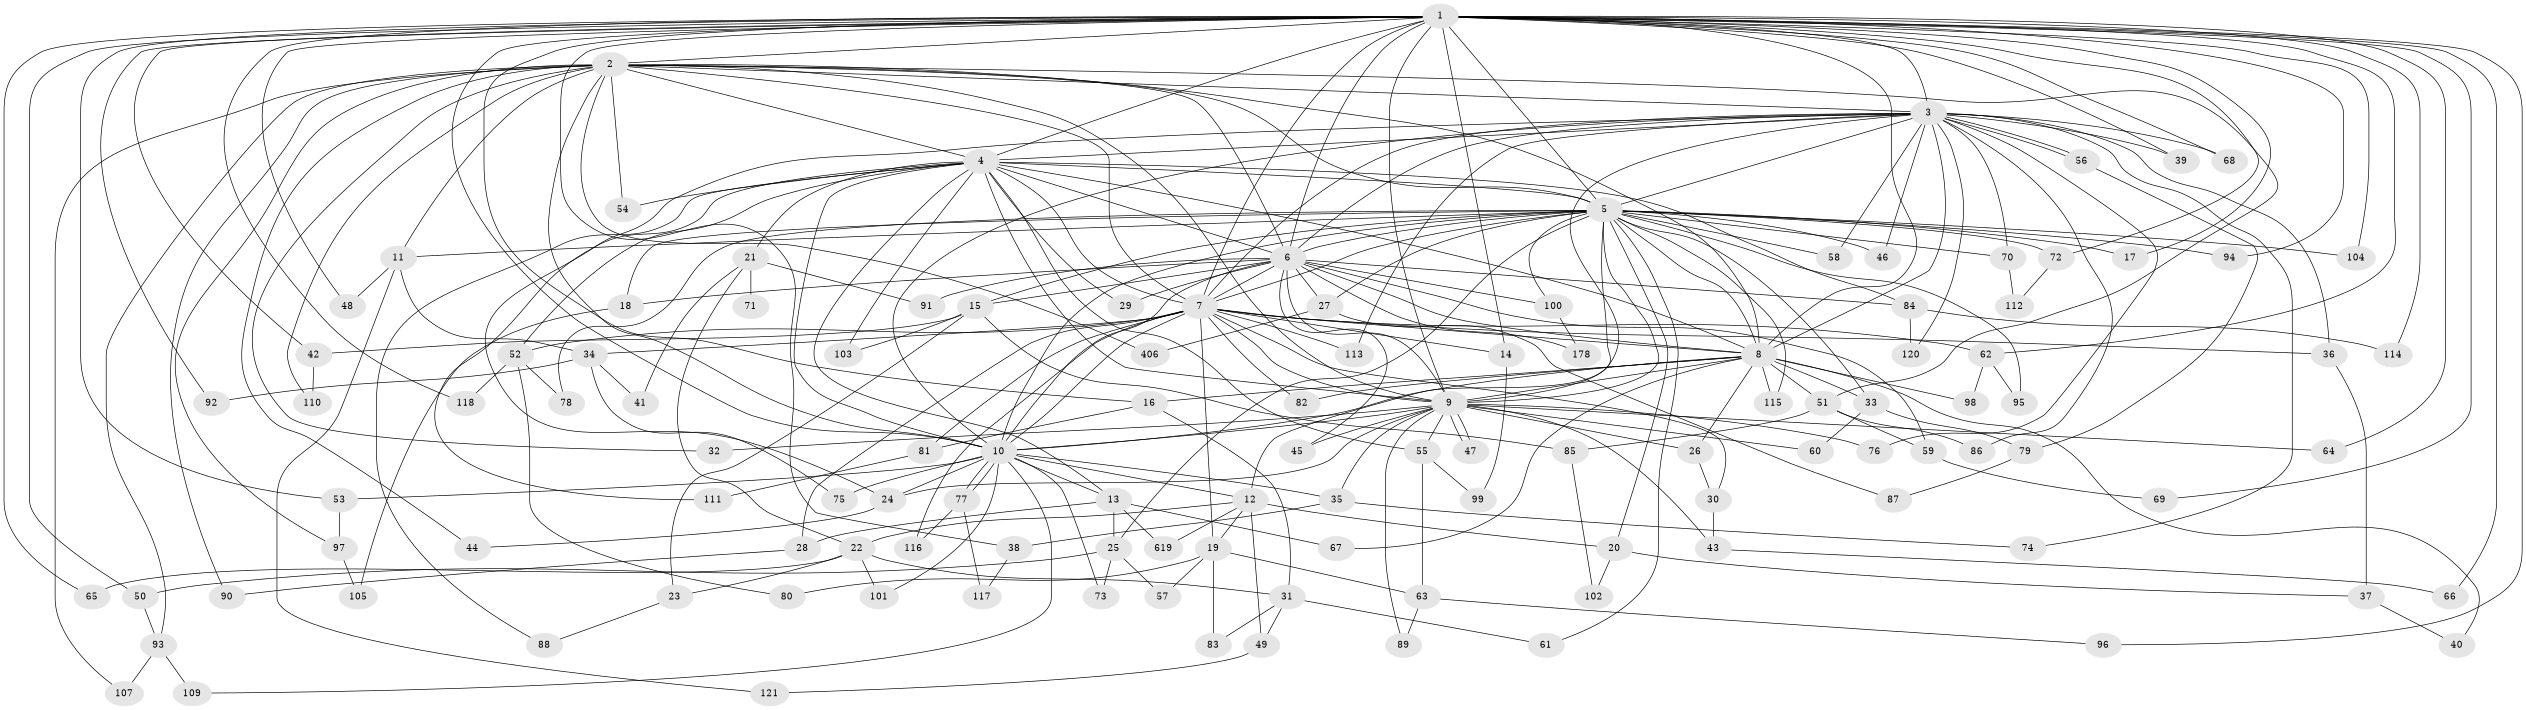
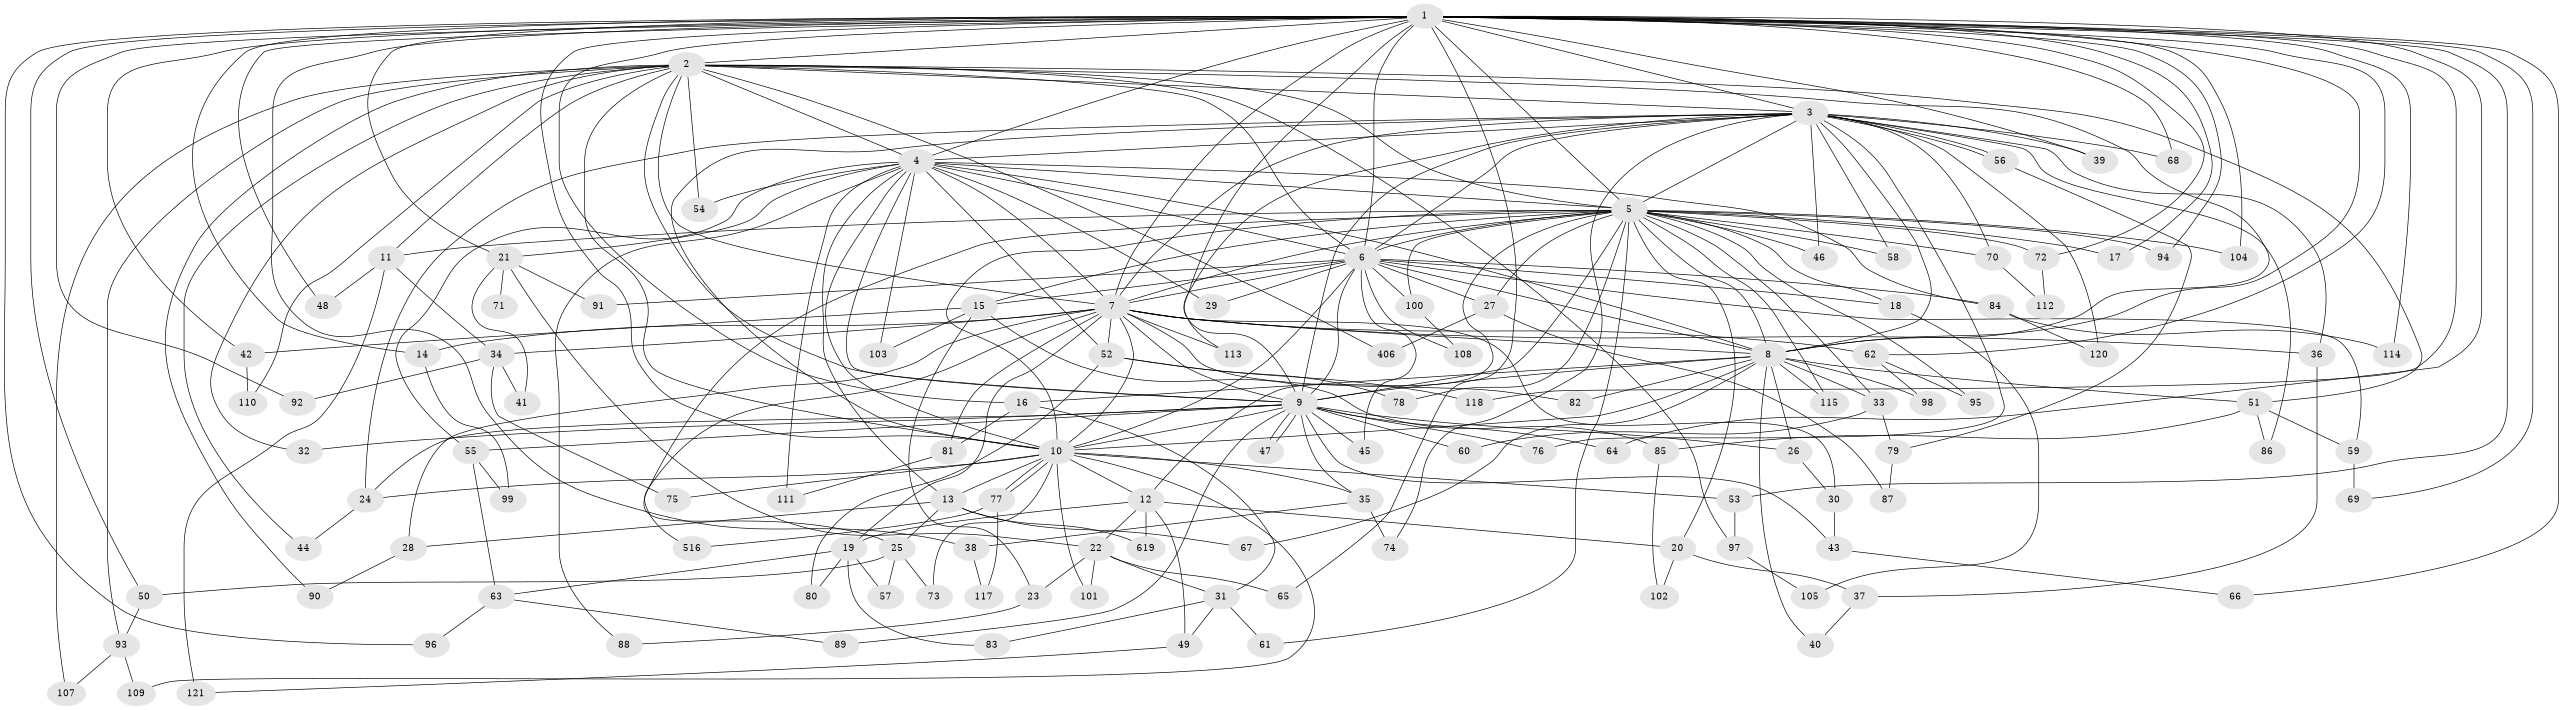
edge "1" -- "21": added
node "178": label "178" -> "108"
node "116": label "116" -> "516"
